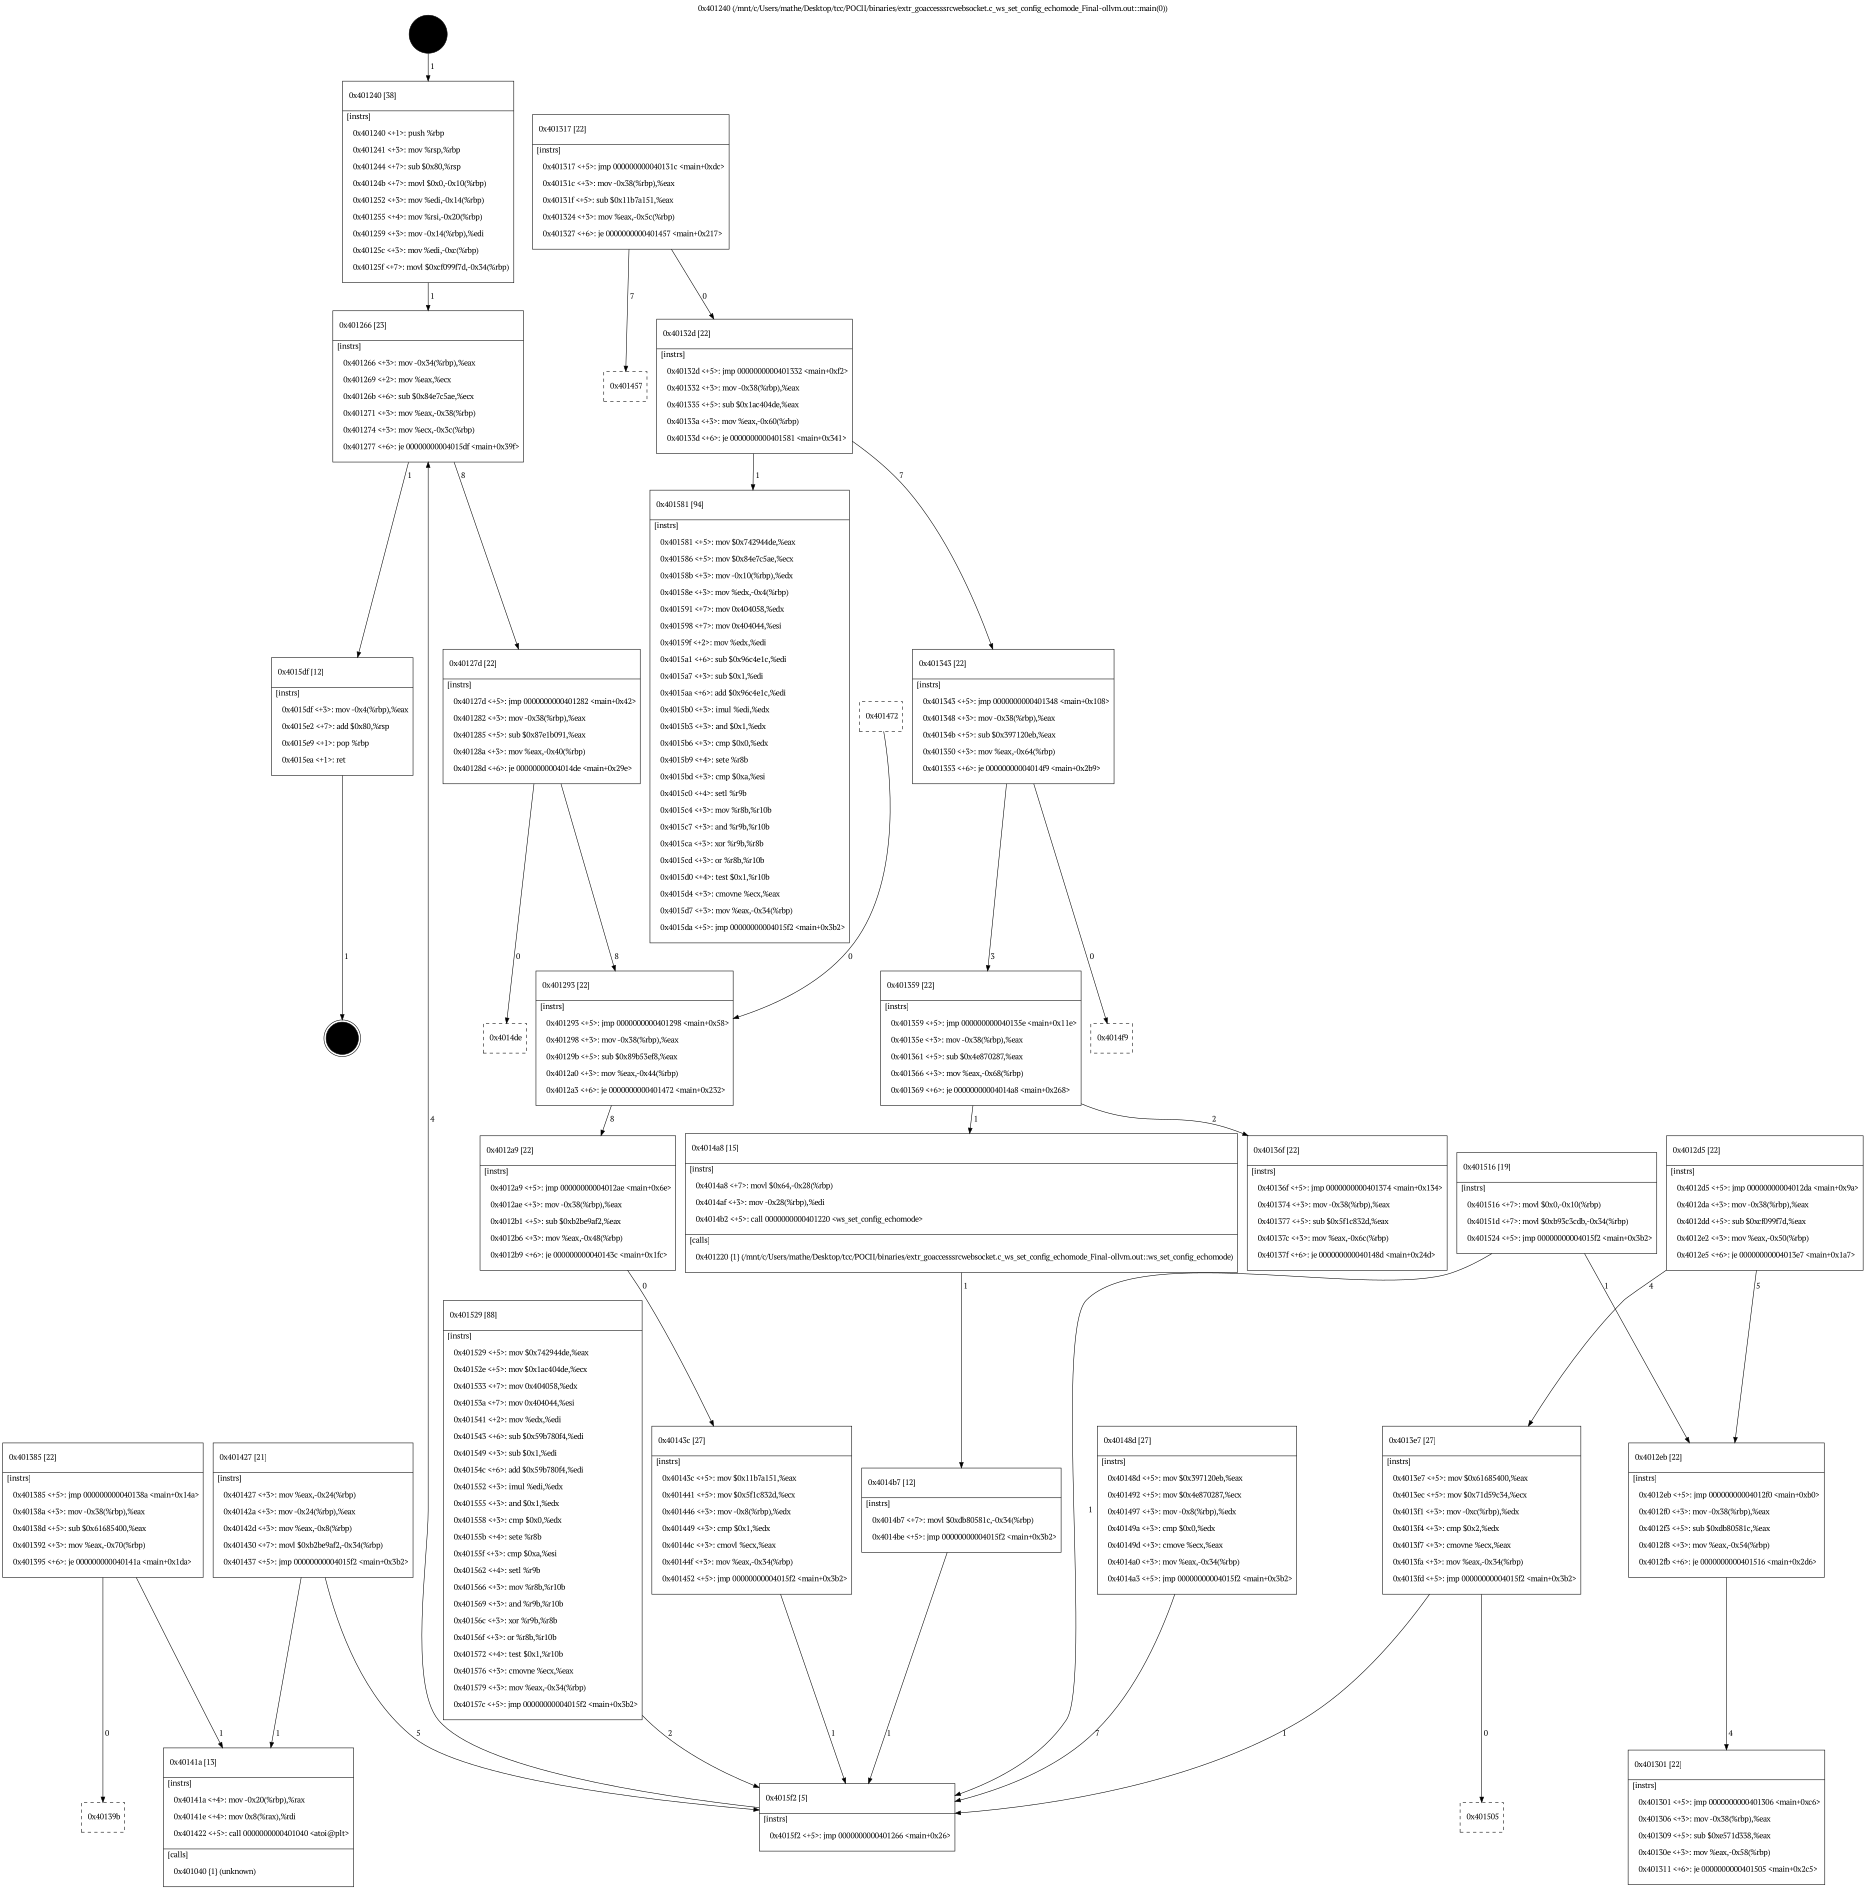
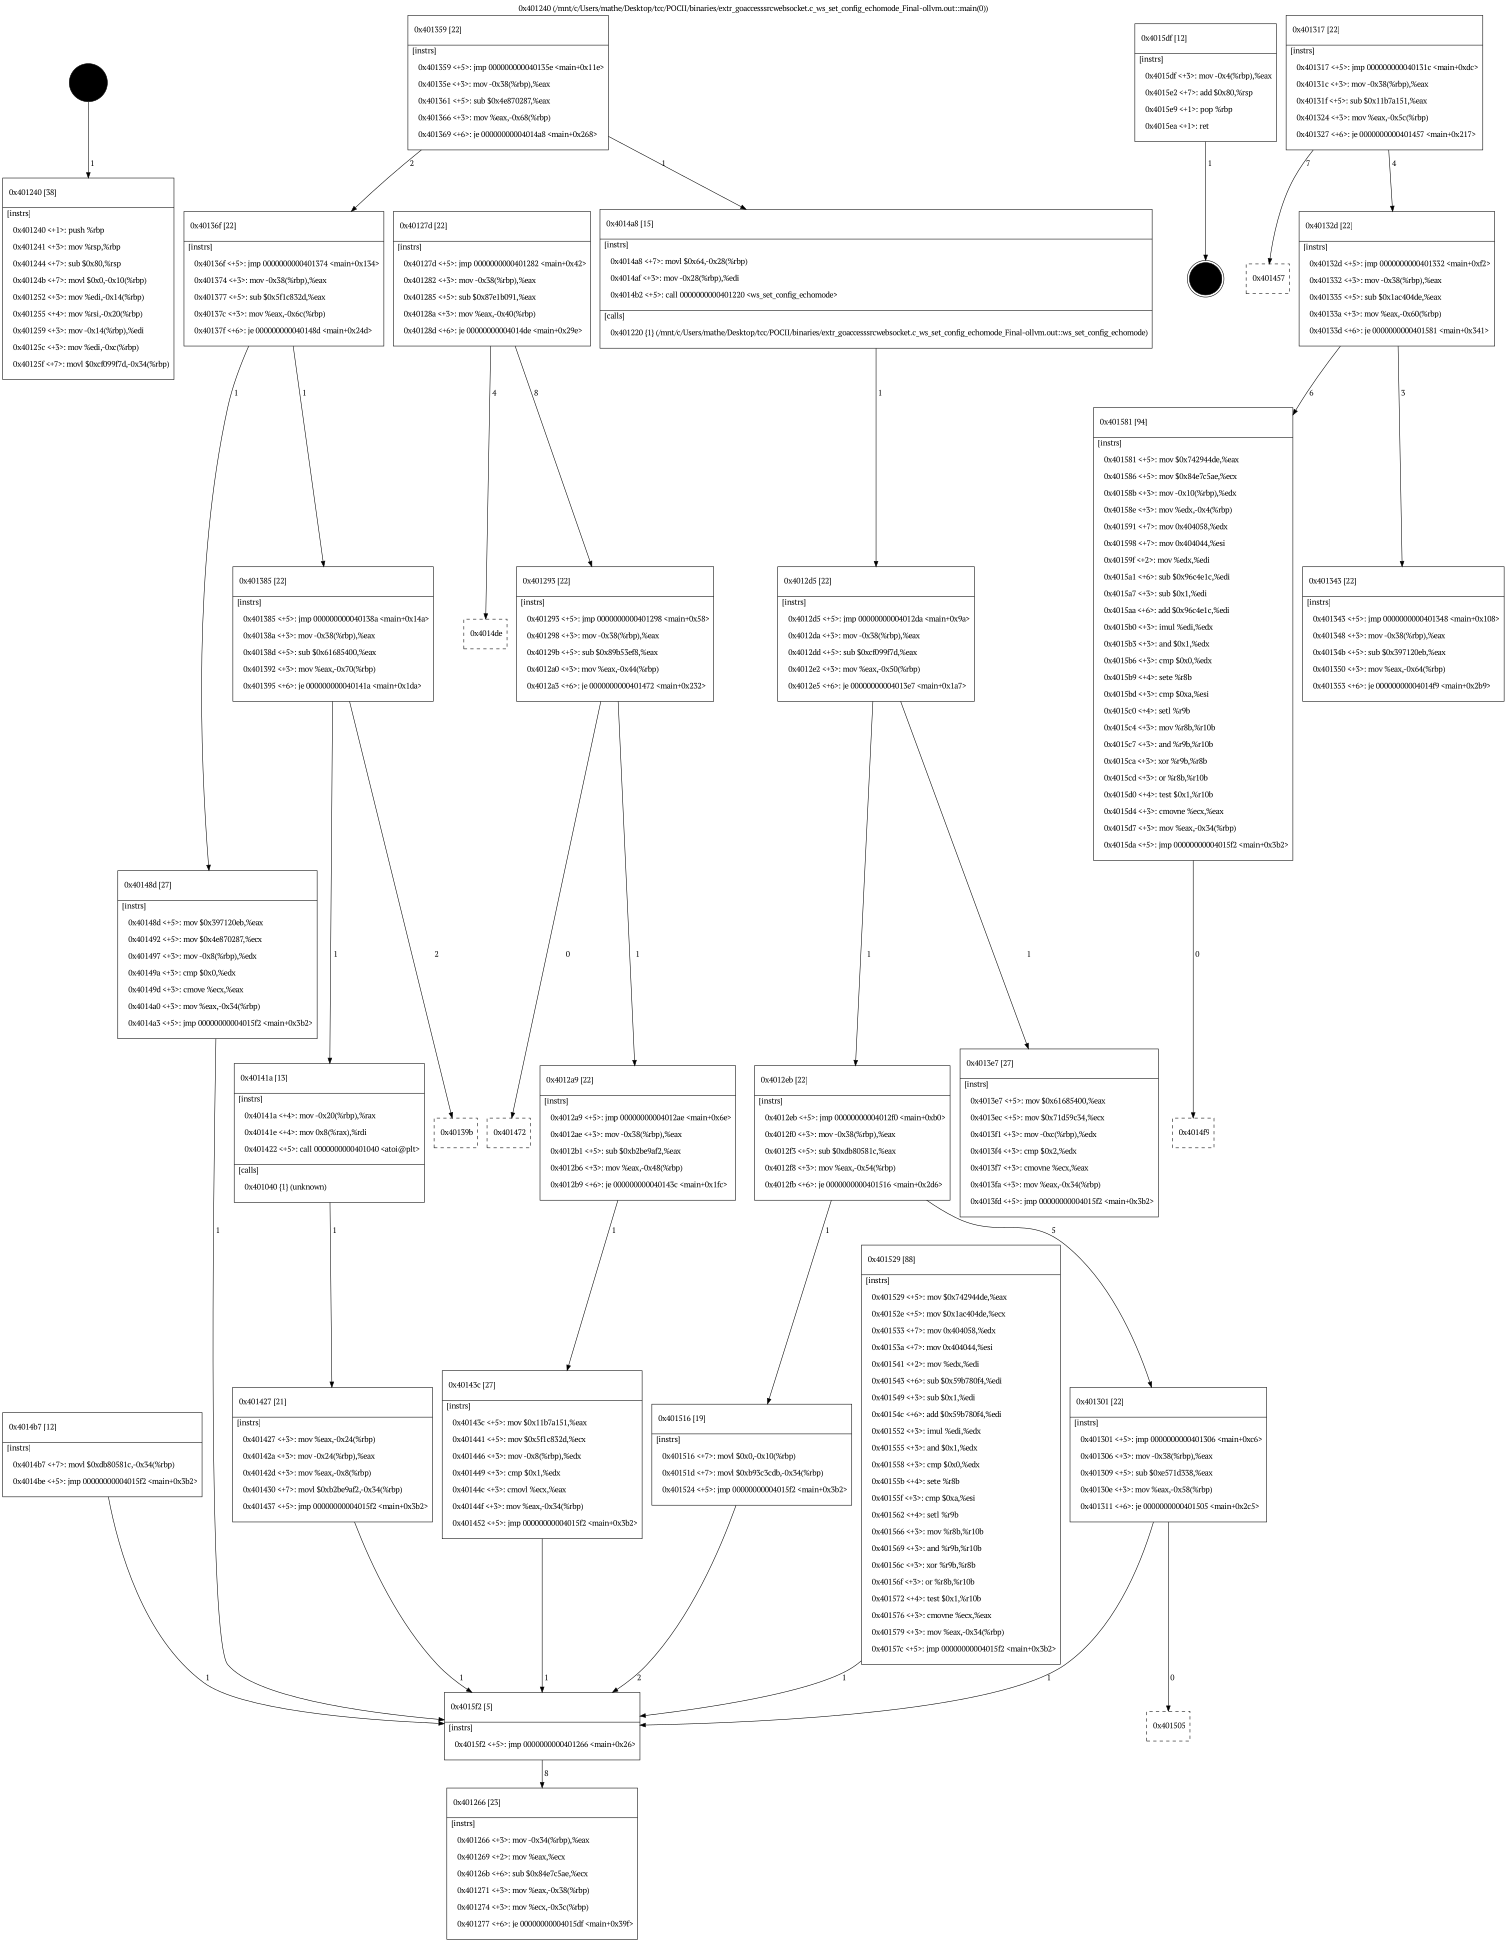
edge "0x401240 [38]" -> "0x401266 [23]": removed, label "1"
edge "0x401317 [22]" -> "0x40132d [22]": label " 0" -> " 4"
edge "0x40136f [22]" -> "0x401385 [22]": added, label "1"
edge "0x40132d [22]" -> "0x401581 [94]": label " 1" -> " 6"
edge "0x40132d [22]" -> "0x401343 [22]": label " 7" -> " 3"
edge "0x401266 [23]" -> "0x40127d [22]": removed, label "8"
edge "0x401266 [23]" -> "0x4015df [12]": removed, label "1"
edge "0x40136f [22]" -> "0x40148d [27]": added, label "1"
edge "0x401343 [22]" -> "0x401359 [22]": removed, label "3"
edge "0x401343 [22]" -> "0x4014f9": now "0x401581 [94]" -> "0x4014f9"
edge "0x401472" -> "0x401293 [22]": reversed
edge "0x40127d [22]" -> "0x4014de": label " 0" -> " 4"
edge "0x4015f2 [5]" -> "0x401266 [23]": label " 4" -> " 8"
edge "0x401293 [22]" -> "0x4012a9 [22]": label " 8" -> " 1"
edge "0x4012a9 [22]" -> "0x40143c [27]": label " 0" -> " 1"
edge "0x4012d5 [22]" -> "0x4013e7 [27]": label " 4" -> " 1"
edge "0x4012d5 [22]" -> "0x4012eb [22]": label " 5" -> " 1"
edge "0x401516 [19]" -> "0x4012eb [22]": reversed
edge "0x4014a8 [15]" -> "0x4014b7 [12]": now "0x4014a8 [15]" -> "0x4012d5 [22]"
edge "0x401516 [19]" -> "0x4015f2 [5]": label " 1" -> " 2"
edge "0x401427 [21]" -> "0x40141a [13]": reversed
edge "0x4013e7 [27]" -> "0x401505": now "0x401301 [22]" -> "0x401505"
edge "0x401385 [22]" -> "0x40139b": label " 0" -> " 2"
edge "0x401427 [21]" -> "0x4015f2 [5]": label " 5" -> " 1"
edge "0x401529 [88]" -> "0x4015f2 [5]": label " 2" -> " 1"
edge "0x40148d [27]" -> "0x4015f2 [5]": label " 7" -> " 1"
edge "0x4012eb [22]" -> "0x401301 [22]": label " 4" -> " 5"
edge "0x4013e7 [27]" -> "0x4015f2 [5]": now "0x401301 [22]" -> "0x4015f2 [5]"
